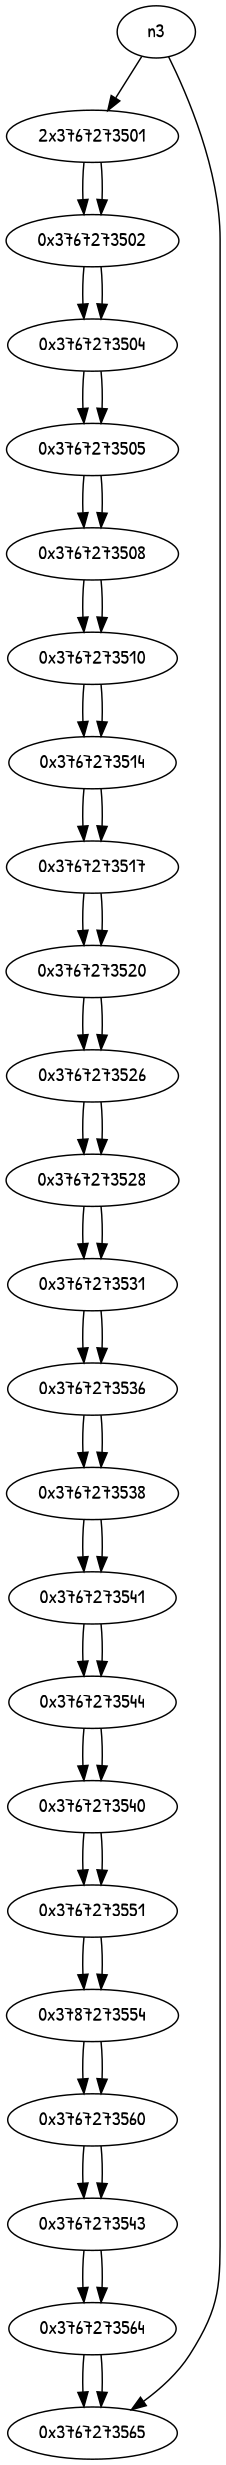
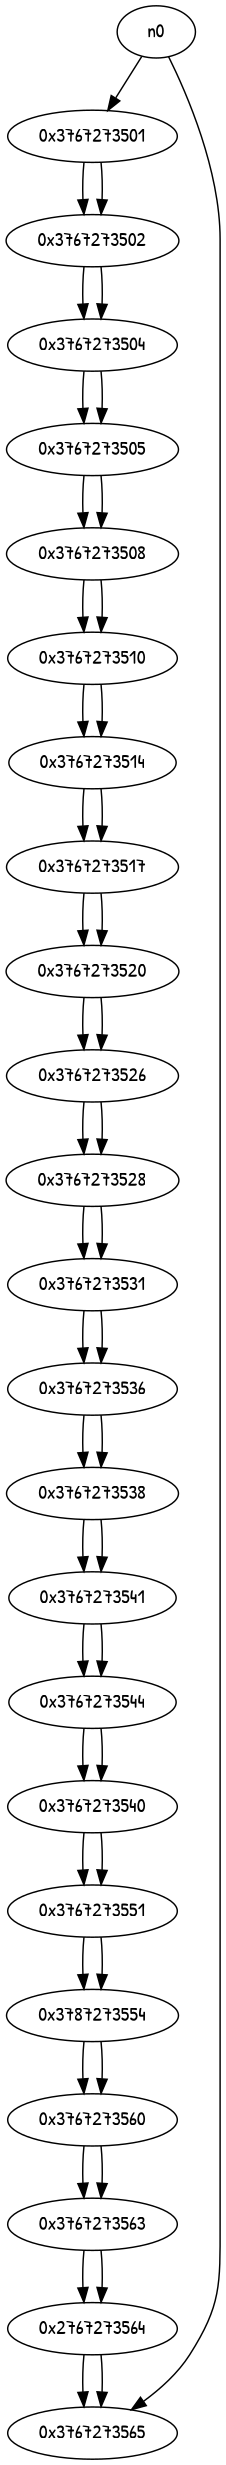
node "n3": label "n3" -> "n0"
node "2x3767273501": label "2x3767273501" -> "0x3767273501"
node "0x3767273543": label "0x3767273543" -> "0x3767273563"
node "0x3767273564": label "0x3767273564" -> "0x2767273564"
